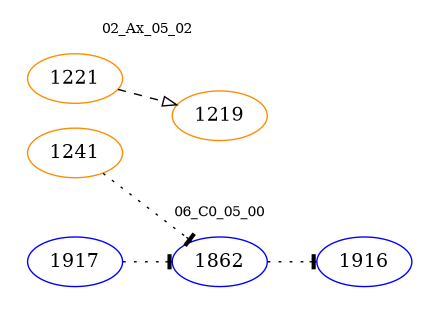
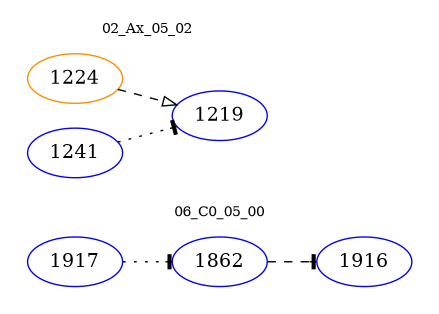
node "1221": label "1221" -> "1224"
node "1219": color darkorange -> blue
node "1241": color darkorange -> blue
edge "1241" -> "1862": now "1241" -> "1219"
edge "1862" -> "1916": style dotted -> dashed
